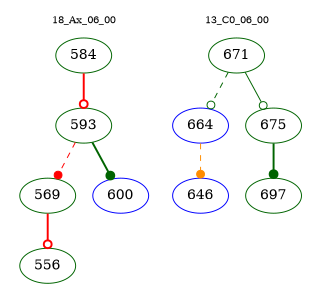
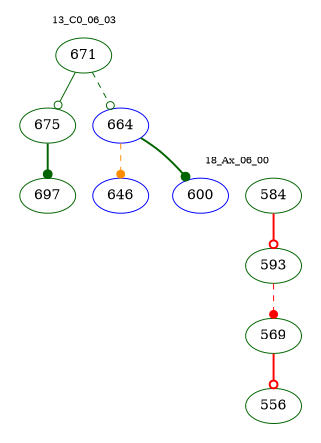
cluster "13_C0_06_00": label "13_C0_06_00" -> "13_C0_06_03"
edge "593" -> "600": now "664" -> "600"
